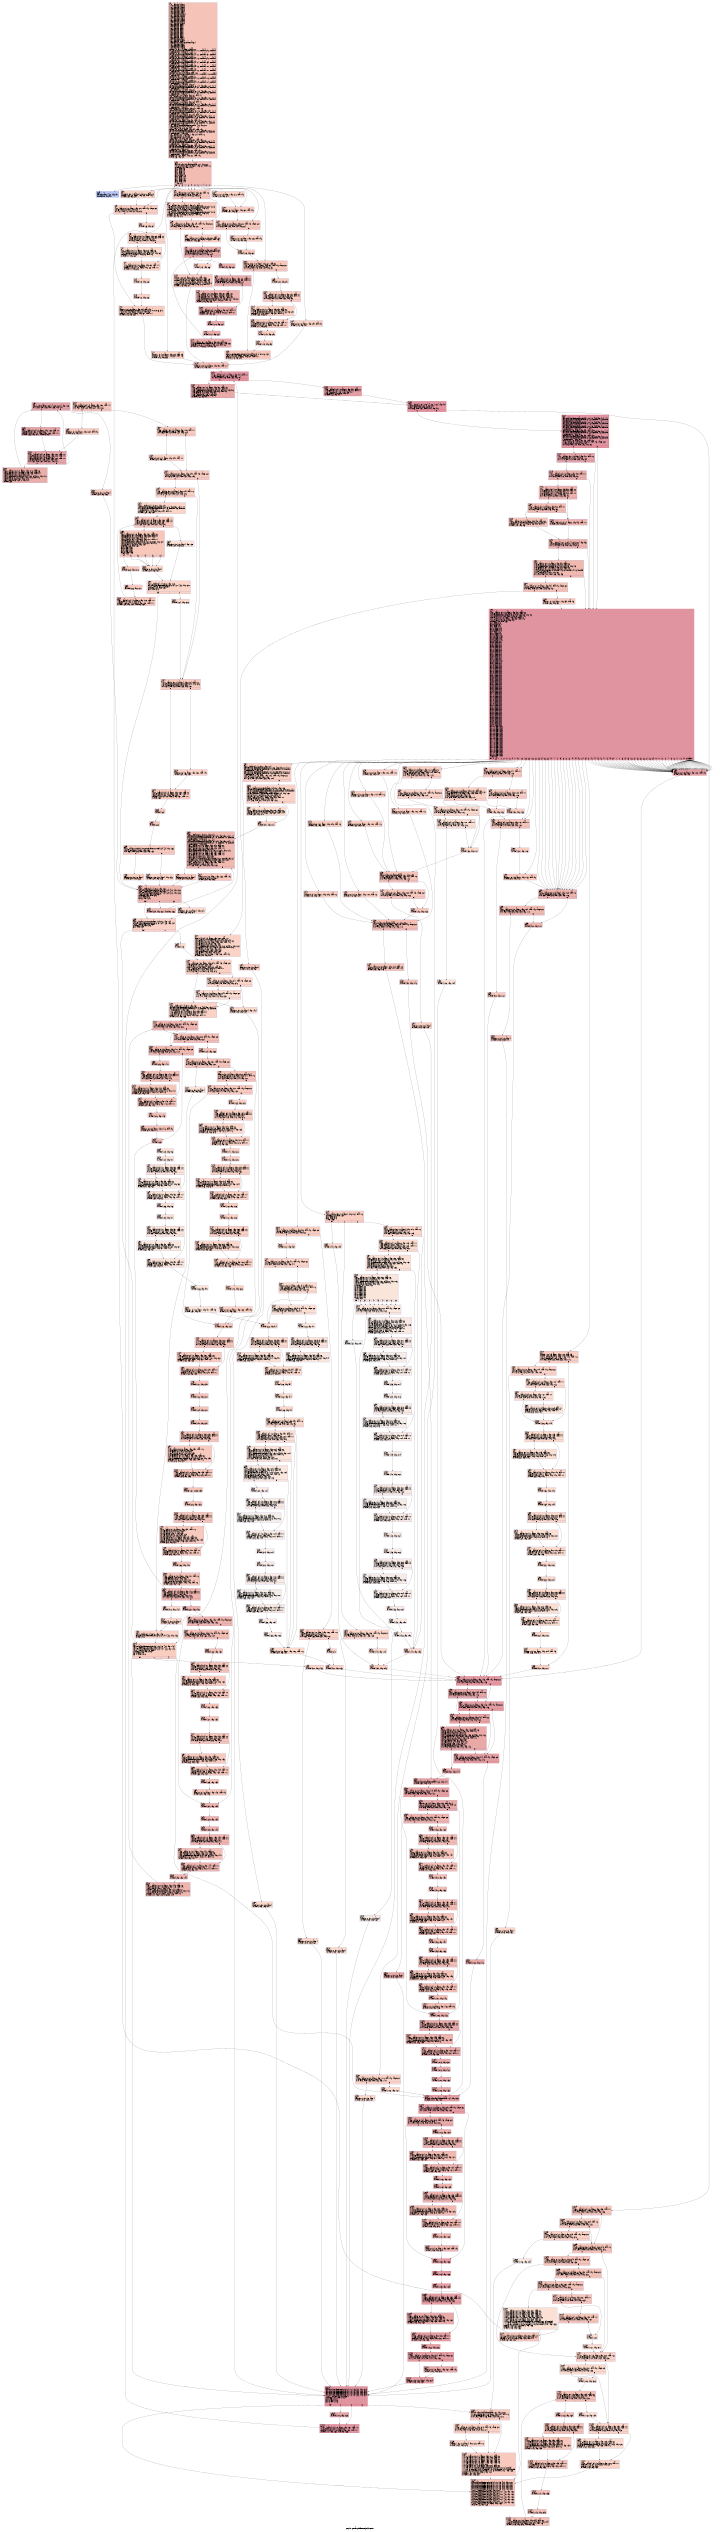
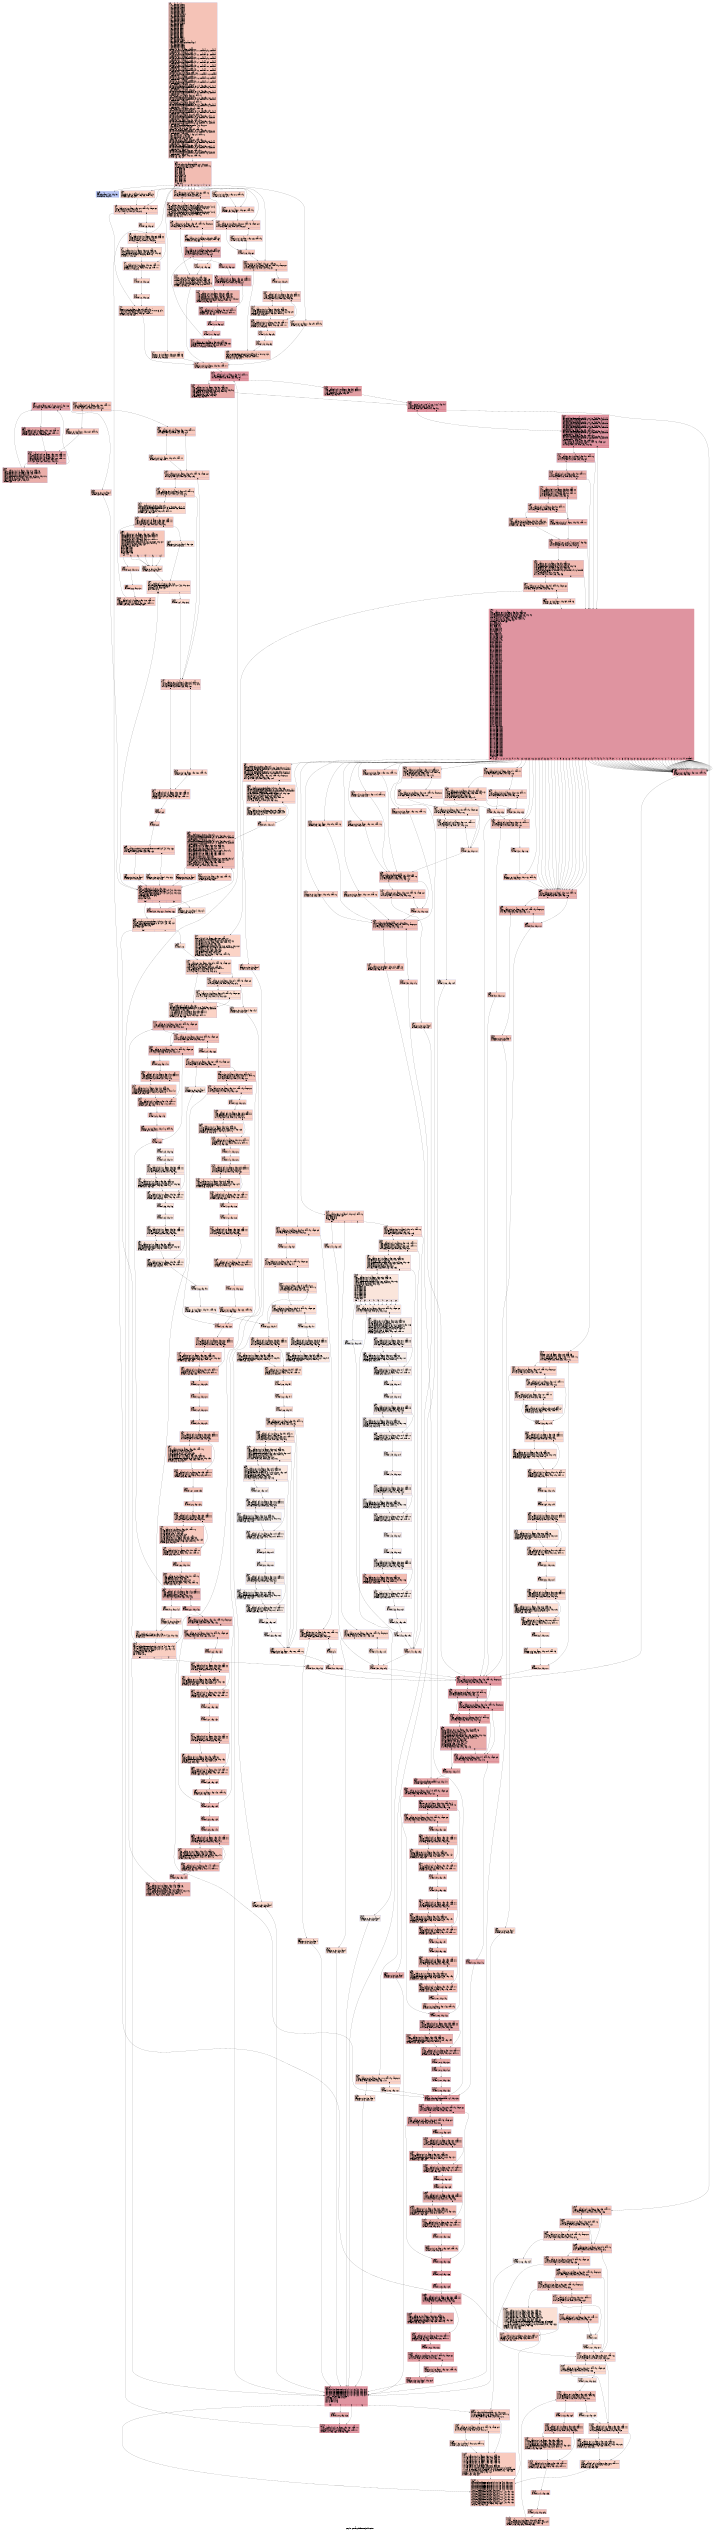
node "%765:": removed
node "%427:": fillcolor #ead5c970 -> #e1675170
